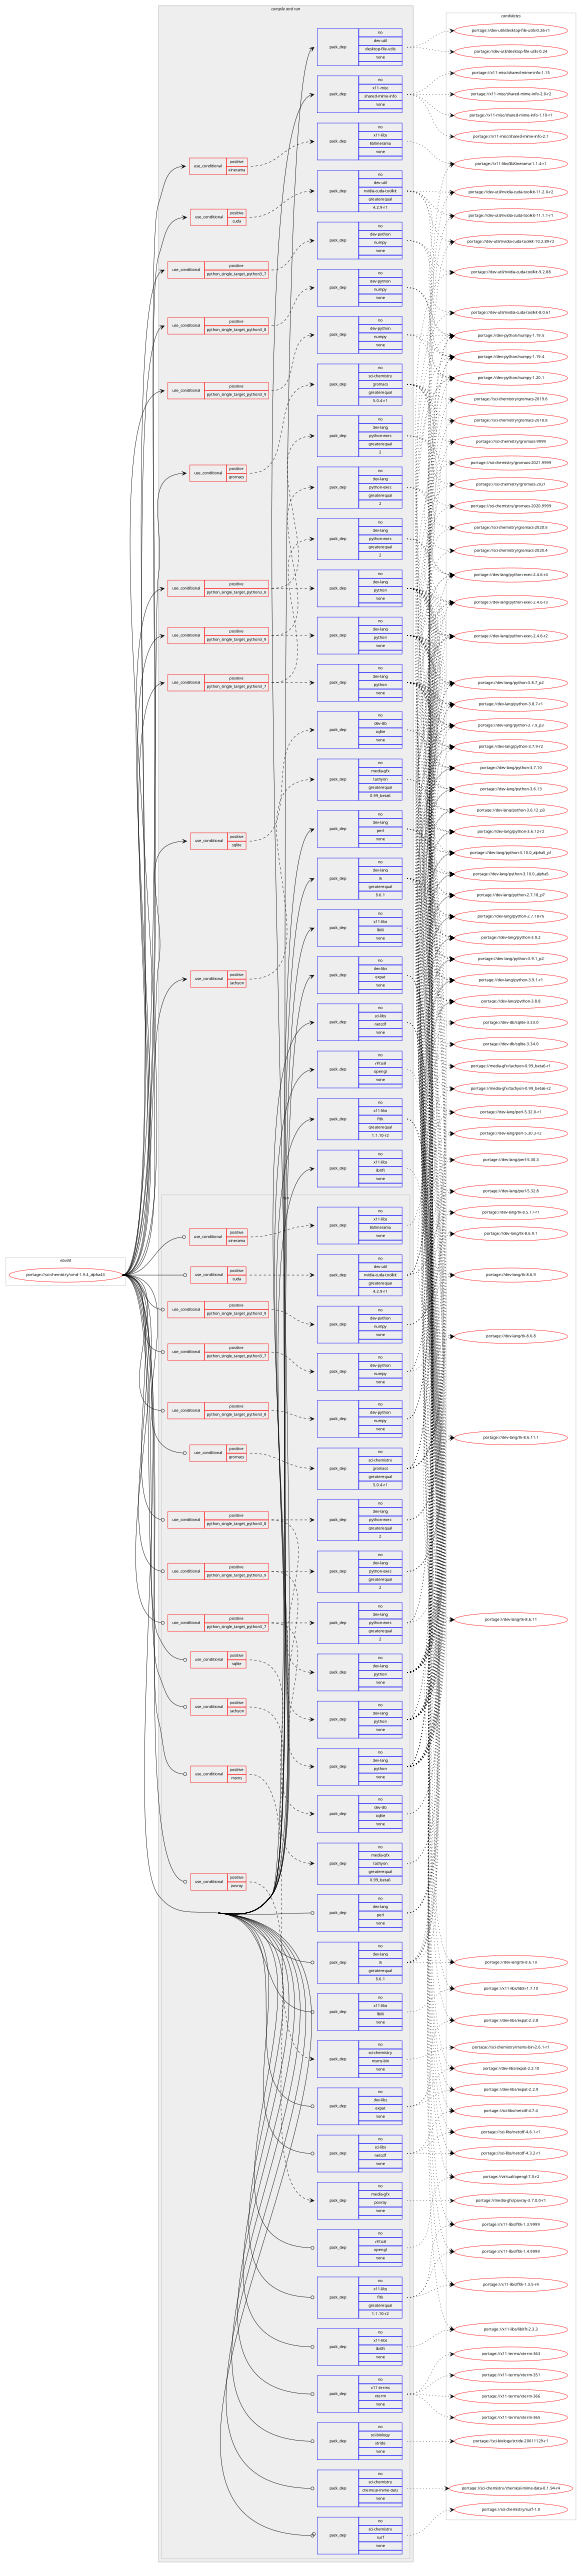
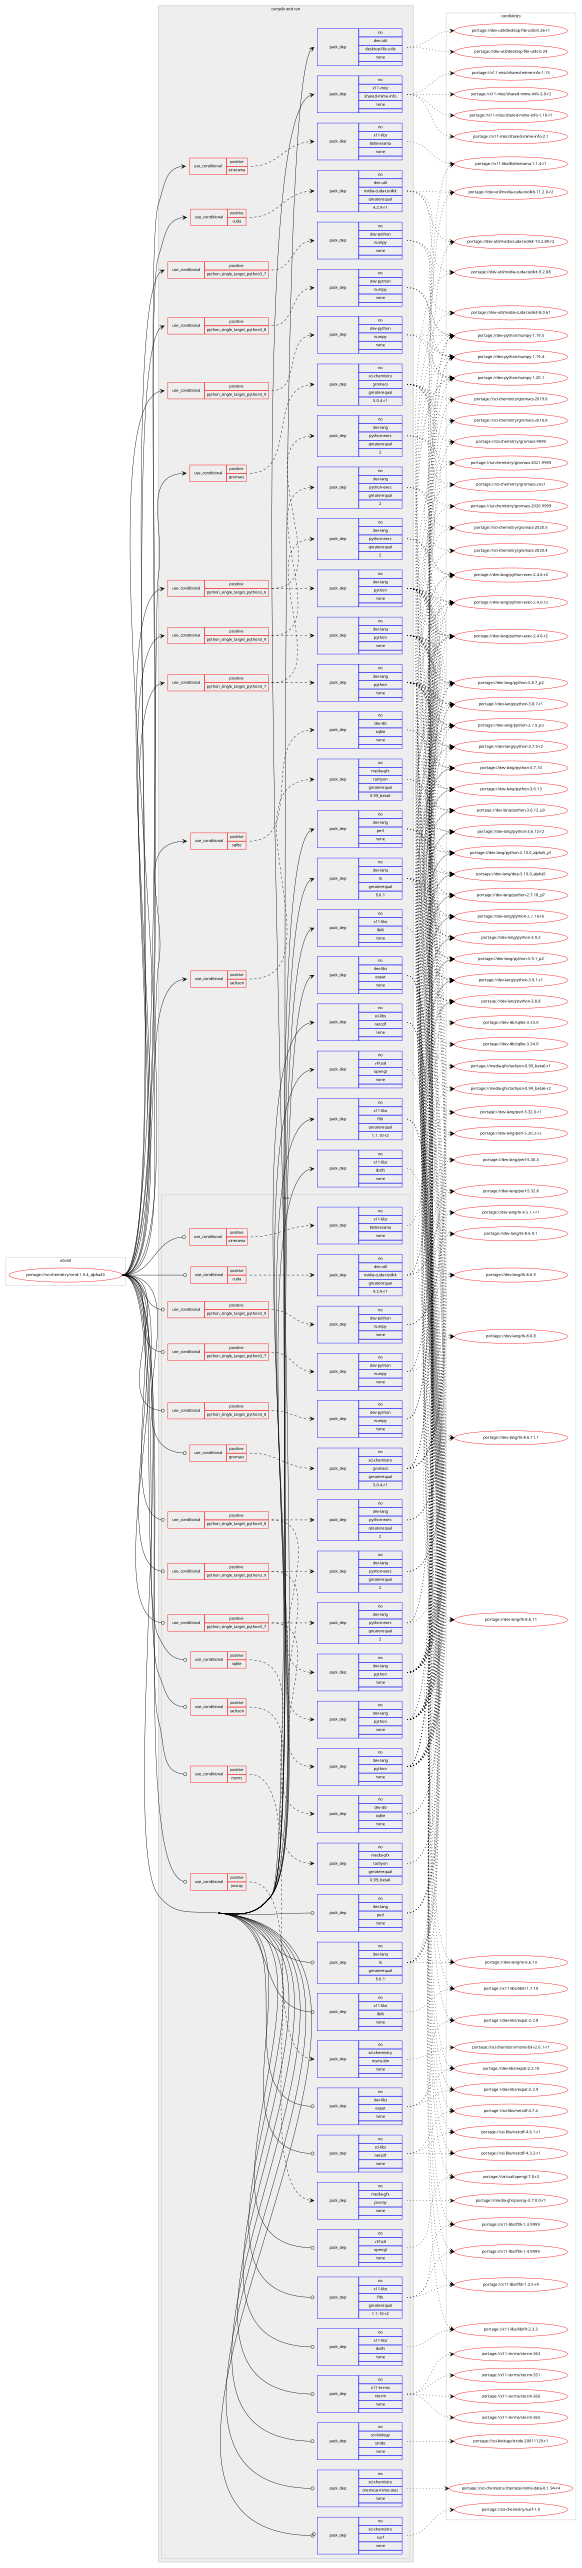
node "portage://dev-util/nvidia-cuda-toolkit-11.1.1-r1": removed
node "portage://dev-lang/python-3.10.0_alpha5": label "portage://dev-lang/python-3.10.0_alpha5" -> "portage://dev-lang/dep-3.10.0_alpha5"
